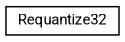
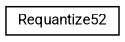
node "Requantize32": label "Requantize32" -> "Requantize52"
